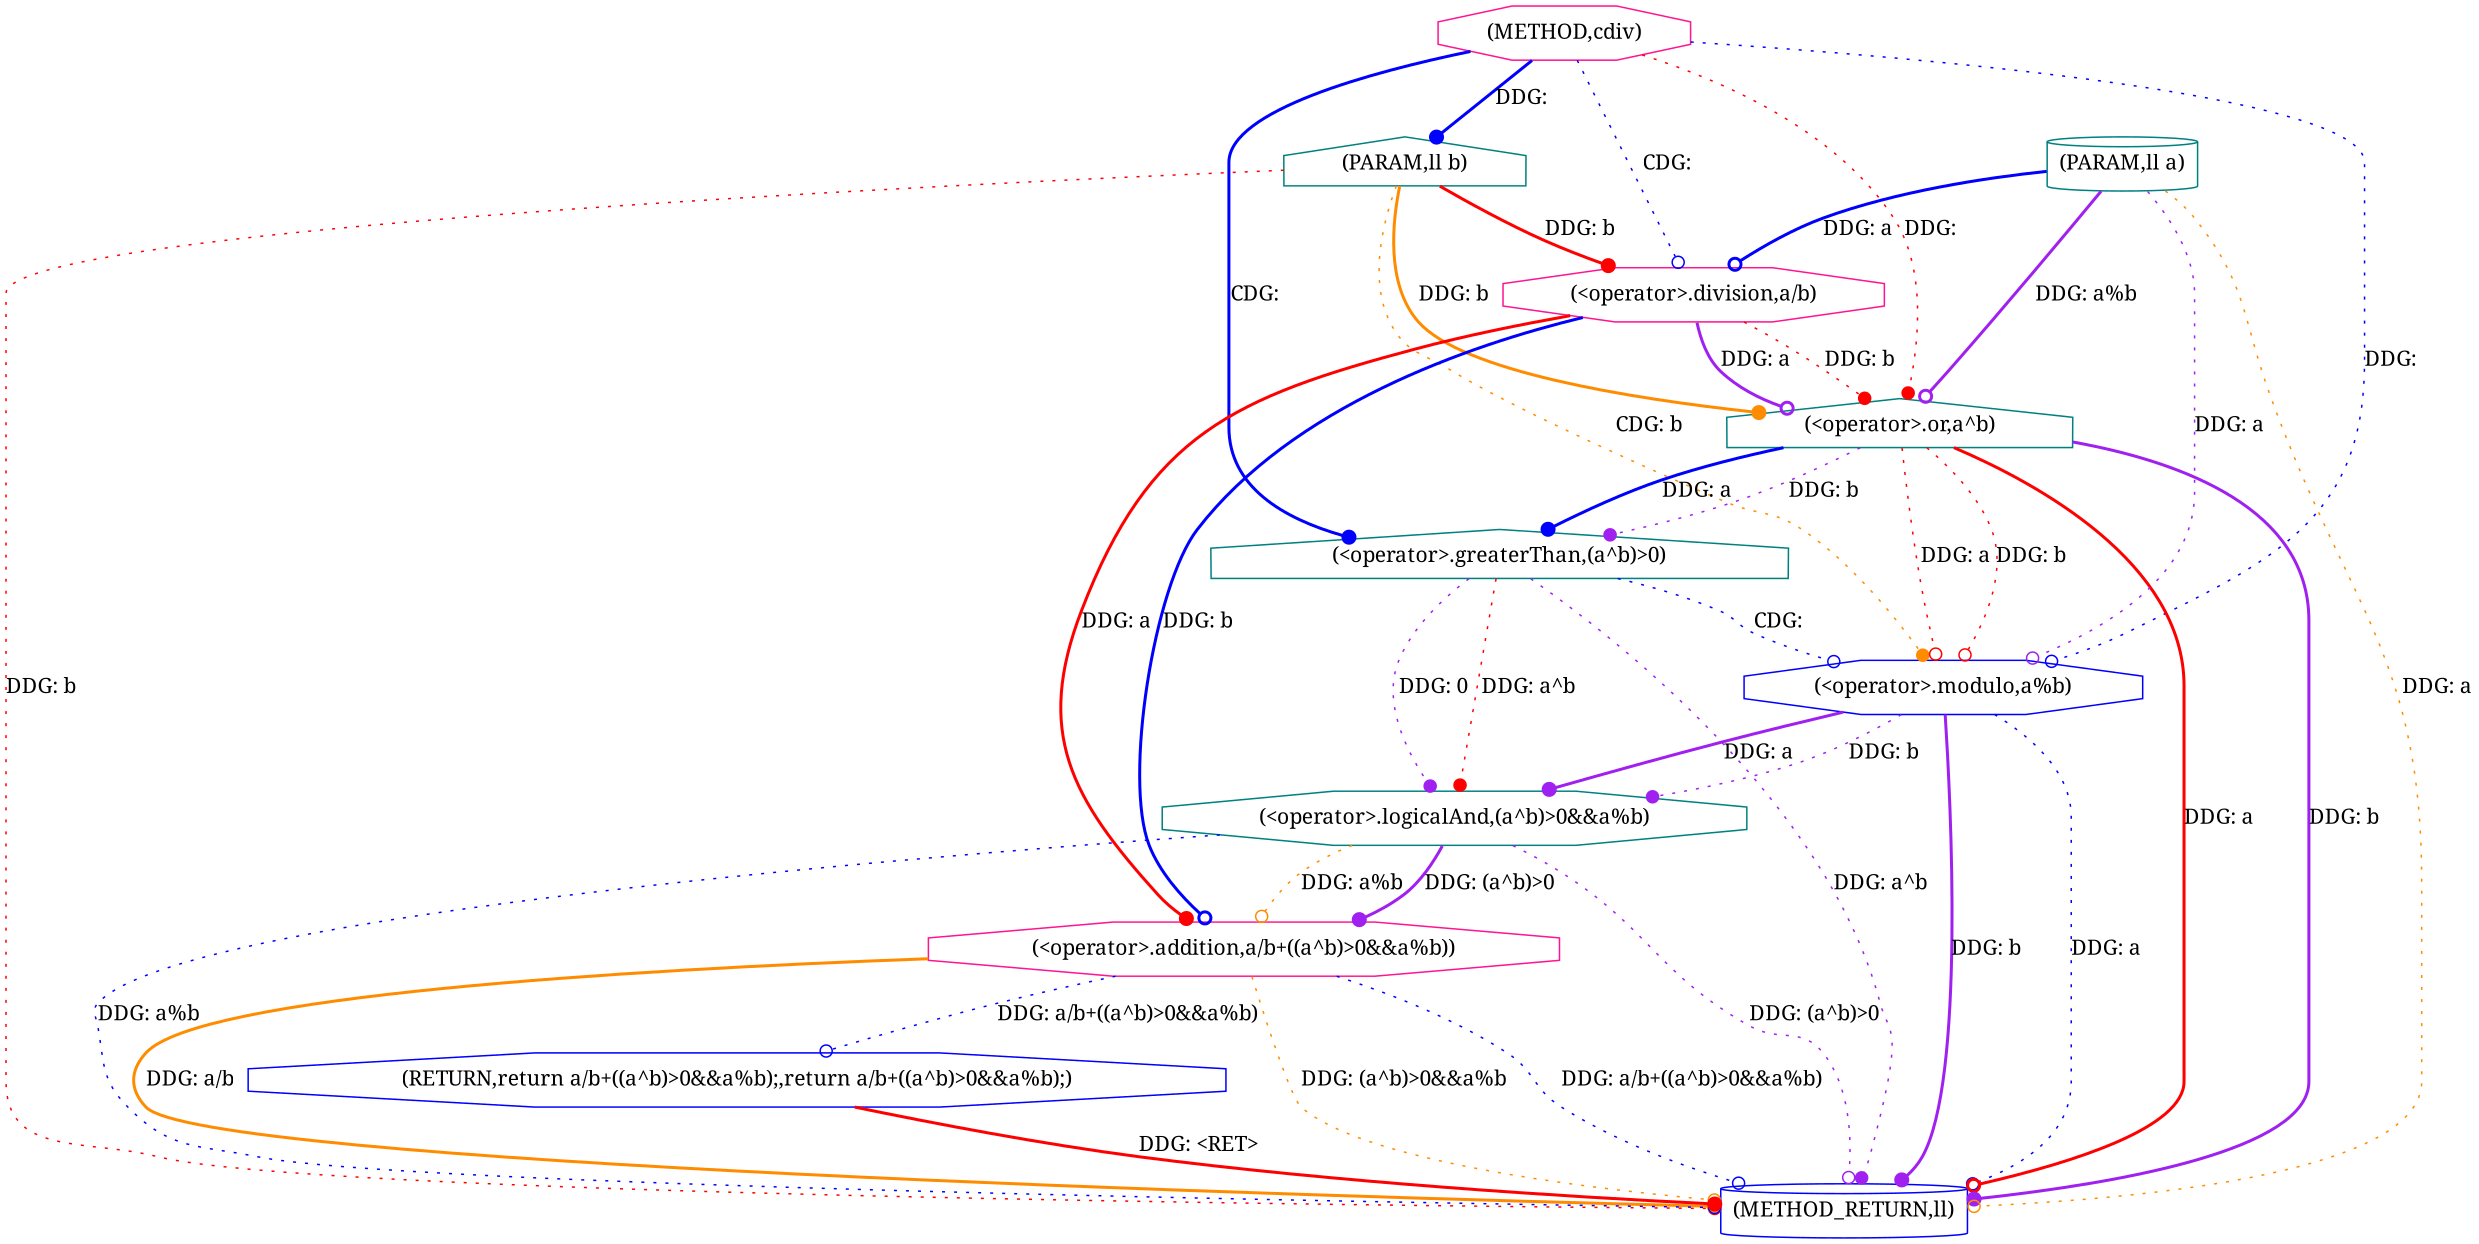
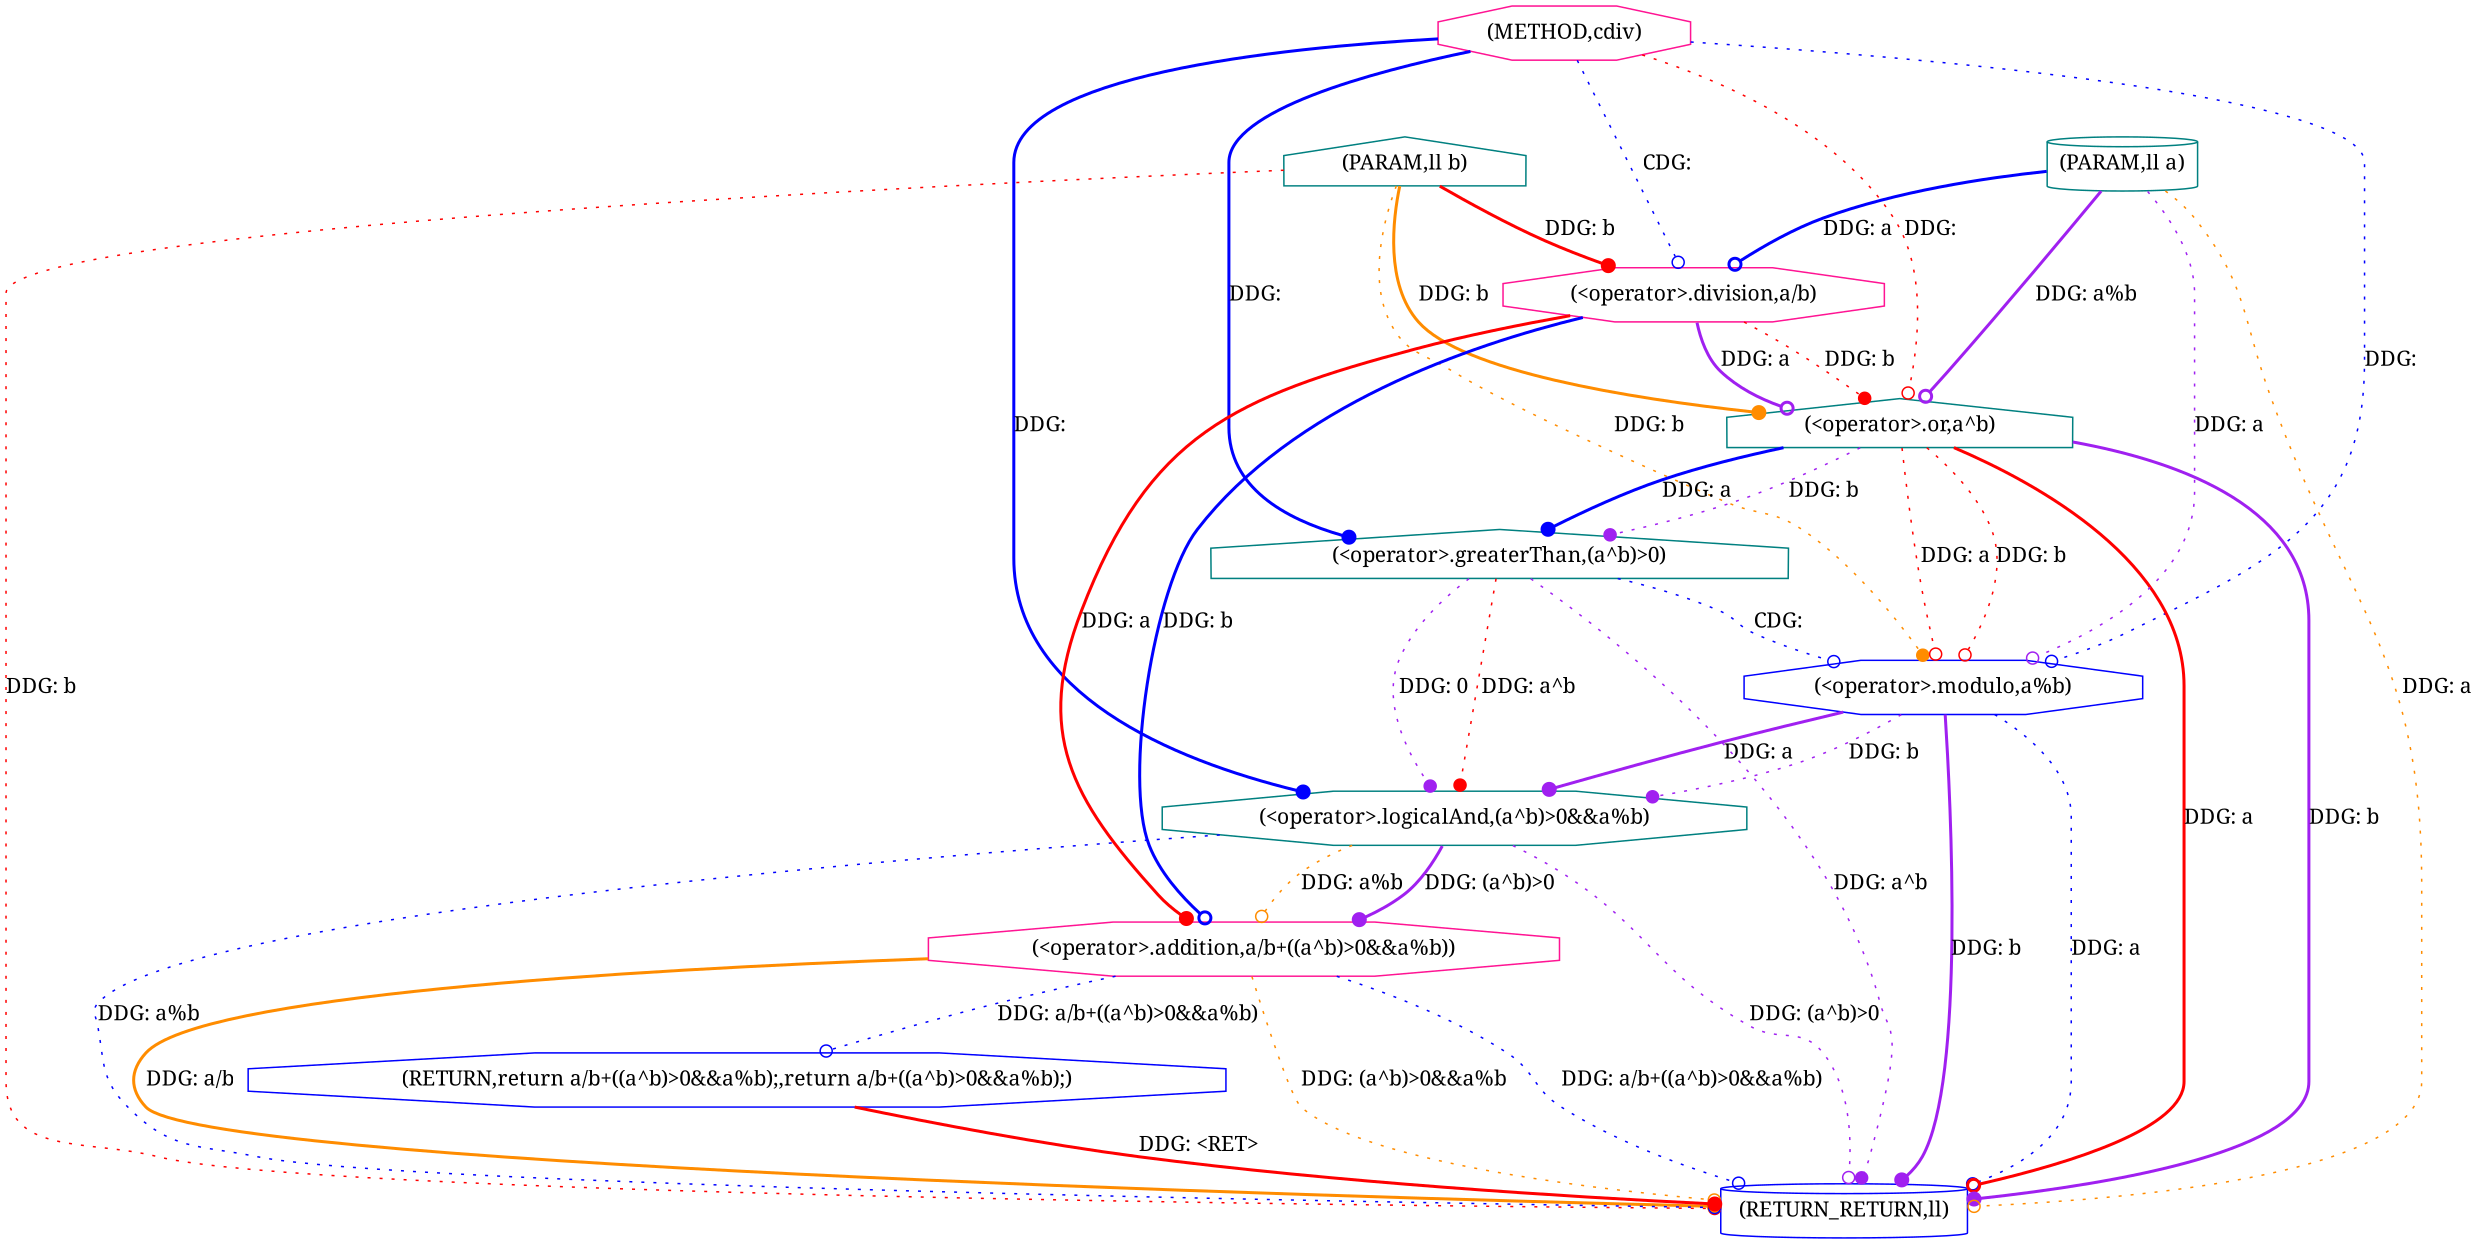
edge "(METHOD,cdiv)" -> "(PARAM,ll b)": now "(METHOD,cdiv)" -> "(<operator>.logicalAnd,(a^b)>0&&a%b)"
edge "(METHOD,cdiv)" -> "(<operator>.or,a^b)": arrowhead dot -> odot
edge "(METHOD,cdiv)" -> "(<operator>.greaterThan,(a^b)>0)": label "CDG: " -> "DDG: "
edge "(PARAM,ll b)" -> "(<operator>.modulo,a%b)": label "CDG: b" -> "DDG: b"
node "(METHOD_RETURN,ll)": label "(METHOD_RETURN,ll)" -> "(RETURN_RETURN,ll)"
